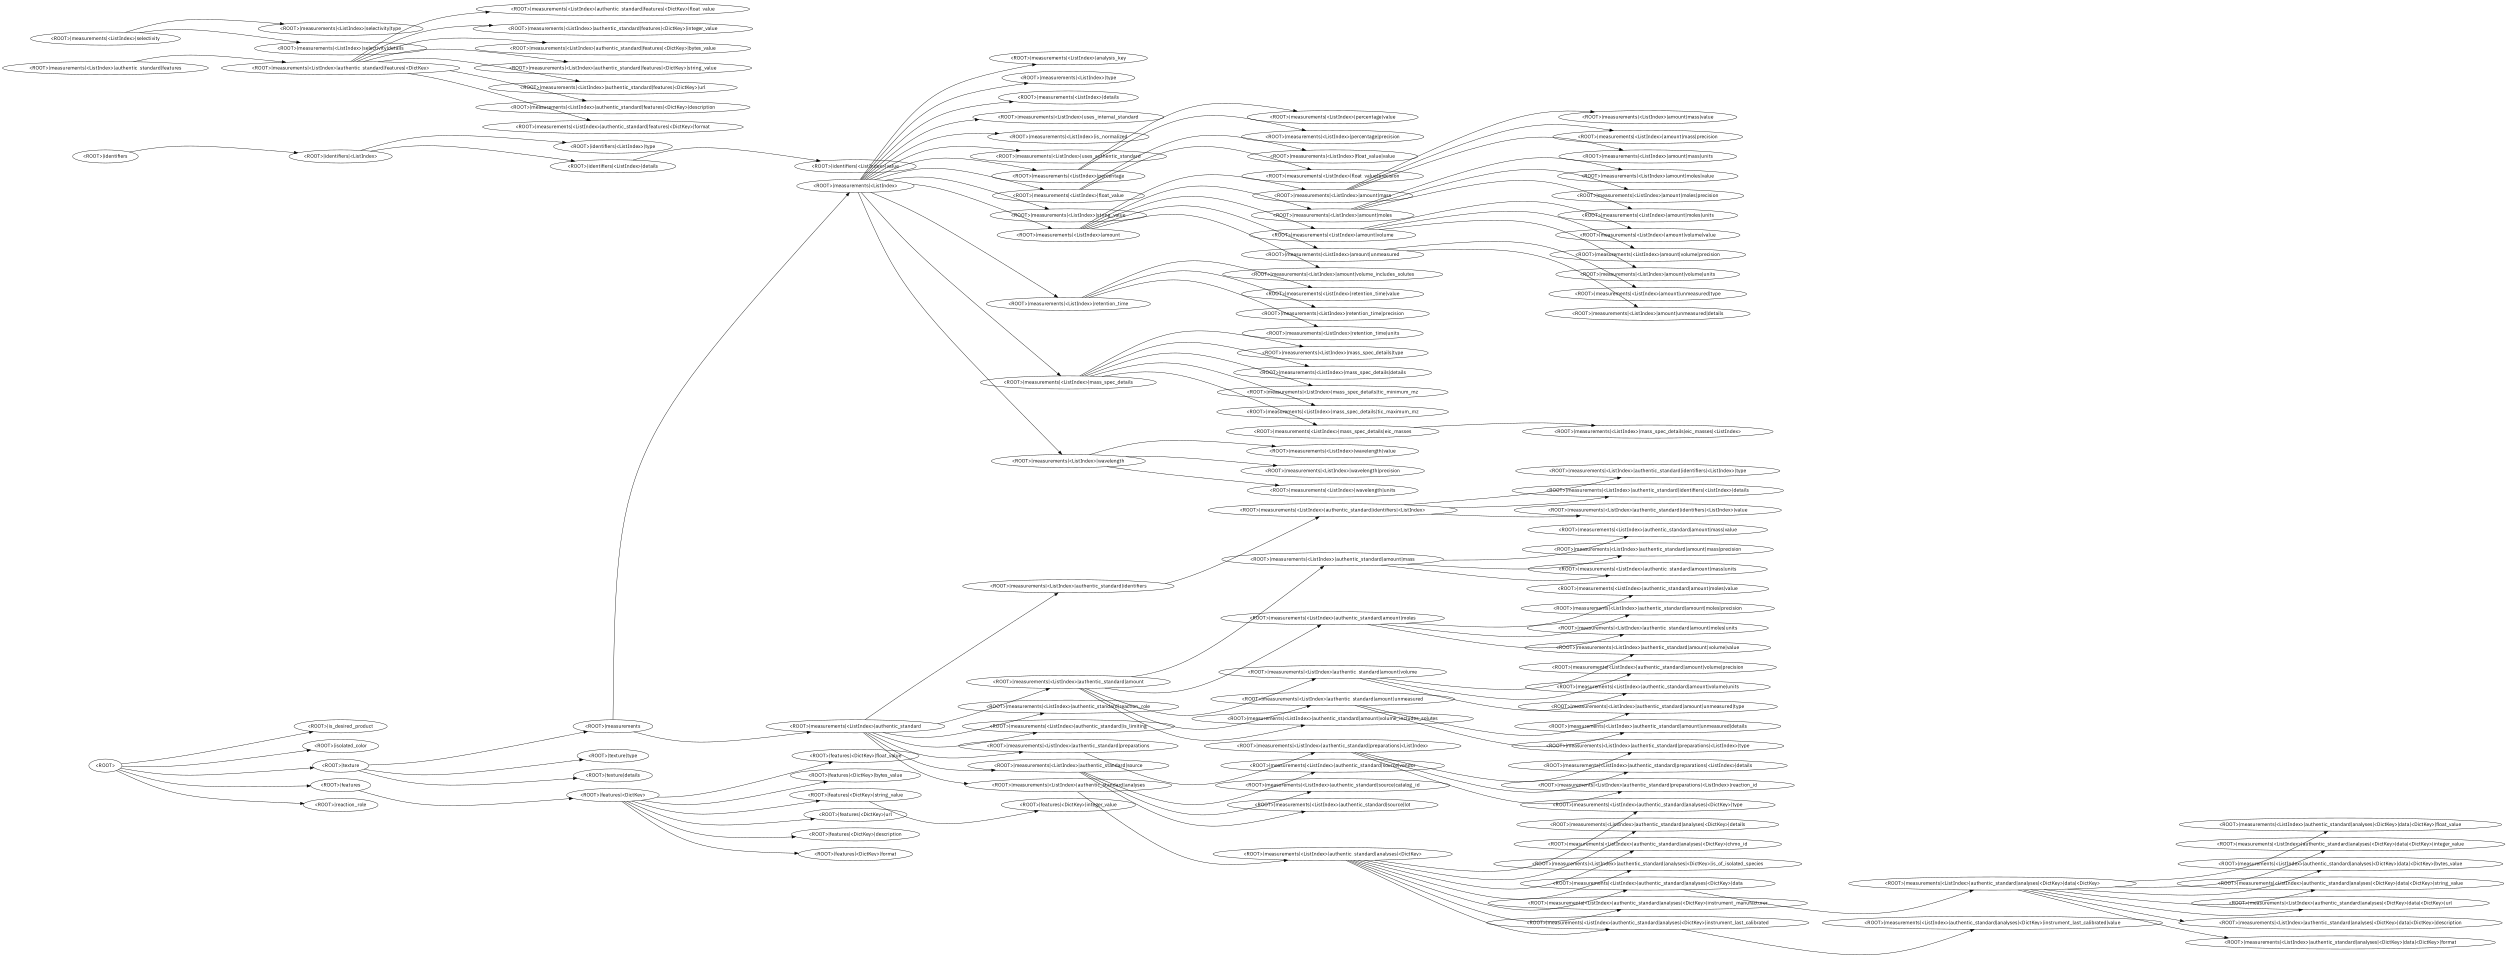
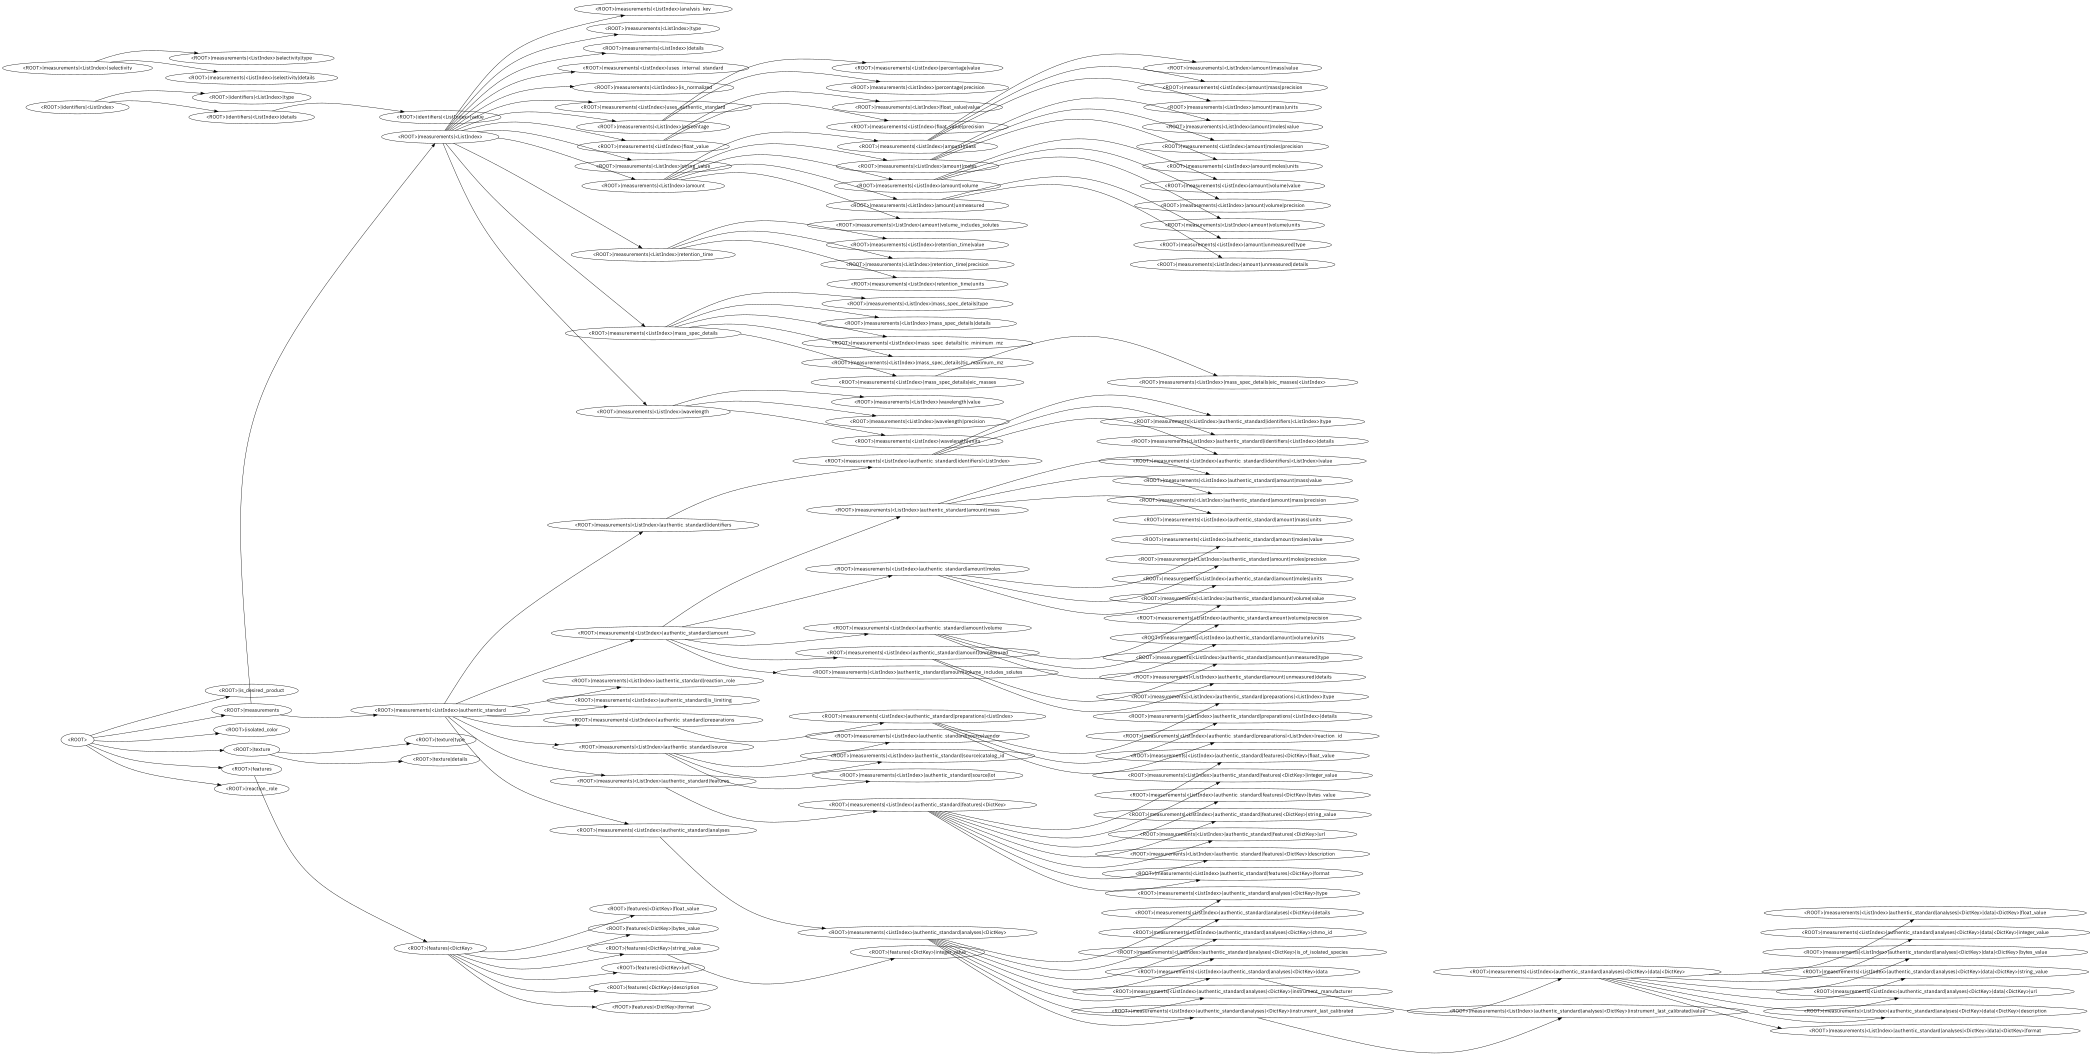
node "<ROOT>|identifiers": removed
edge "<ROOT>|texture" -> "<ROOT>|measurements": now "<ROOT>" -> "<ROOT>|measurements"
edge "<ROOT>|measurements|<ListIndex>|authentic_standard" -> "<ROOT>|measurements|<ListIndex>|authentic_standard|features": added
